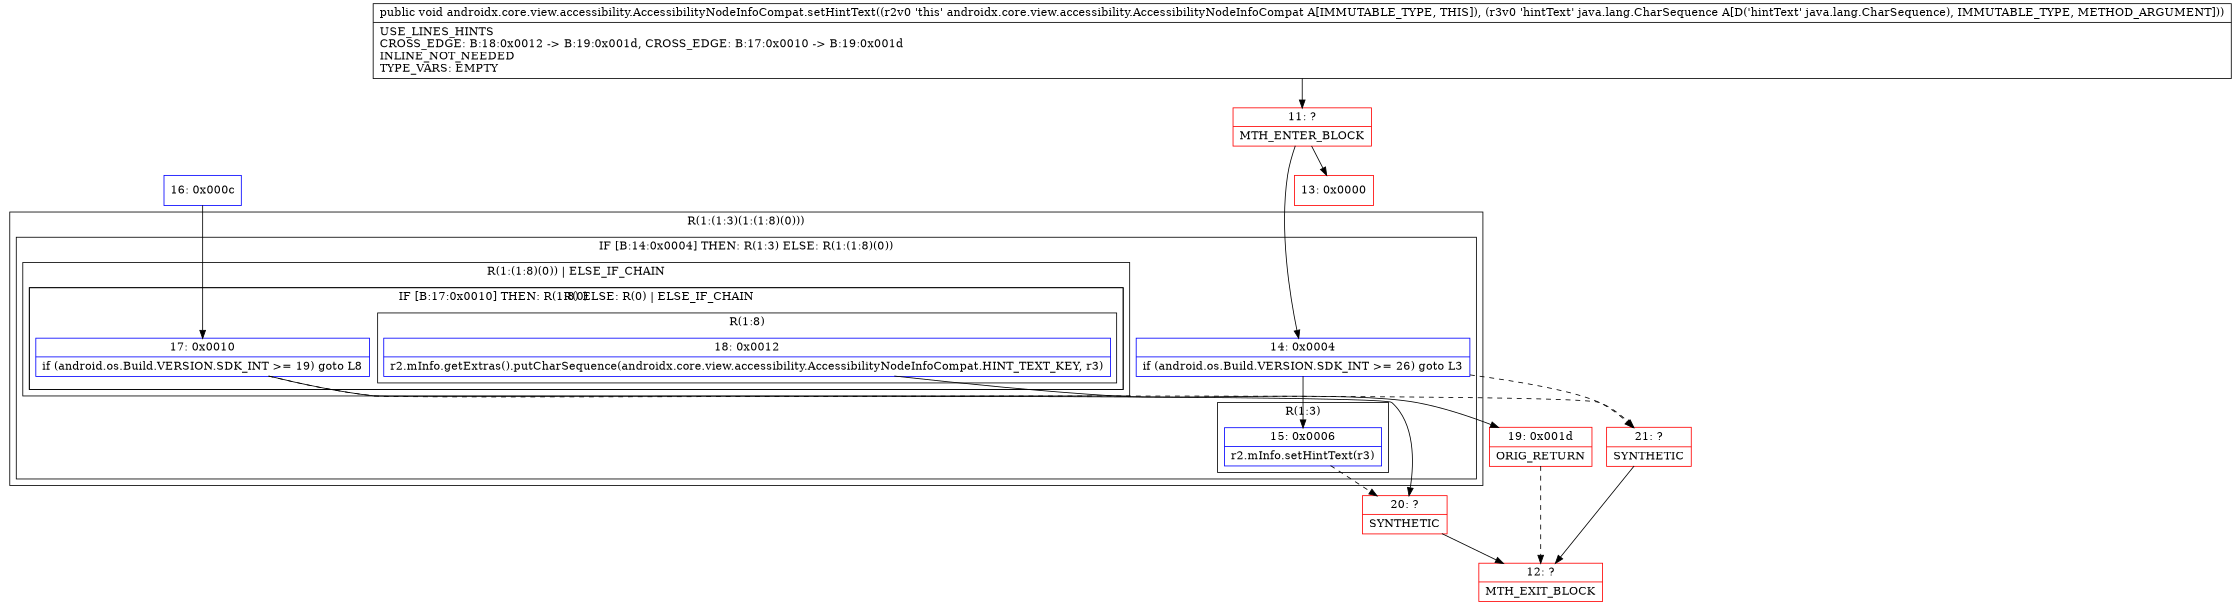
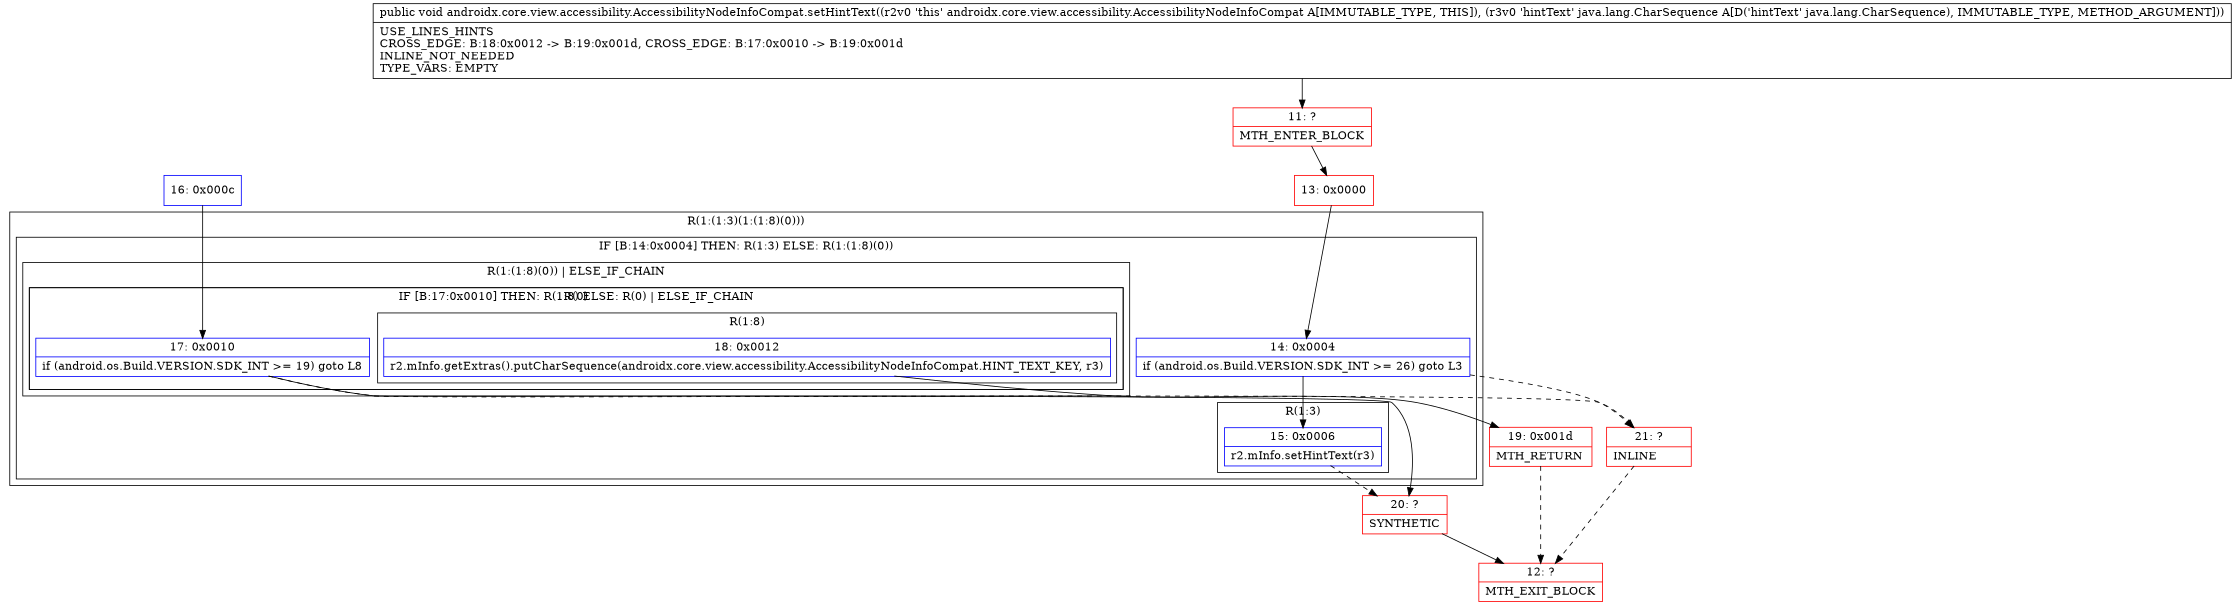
edge "11: ?" -> "14: 0x0004": now "13: 0x0000" -> "14: 0x0004"
node "19: 0x001d": text "ORIG_RETURN" -> "MTH_RETURN"
node "21: ?": text "SYNTHETIC" -> "INLINE"
edge "21: ?" -> "12: ?": style solid -> dashed
